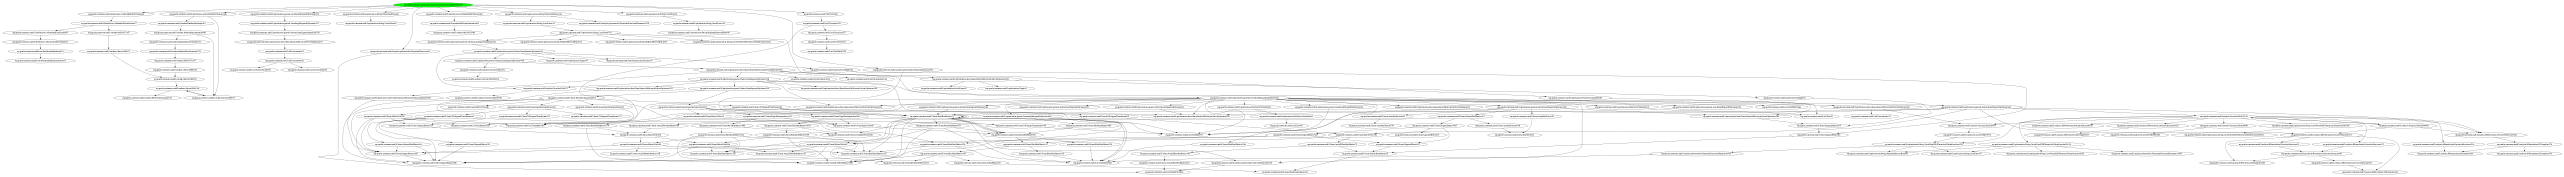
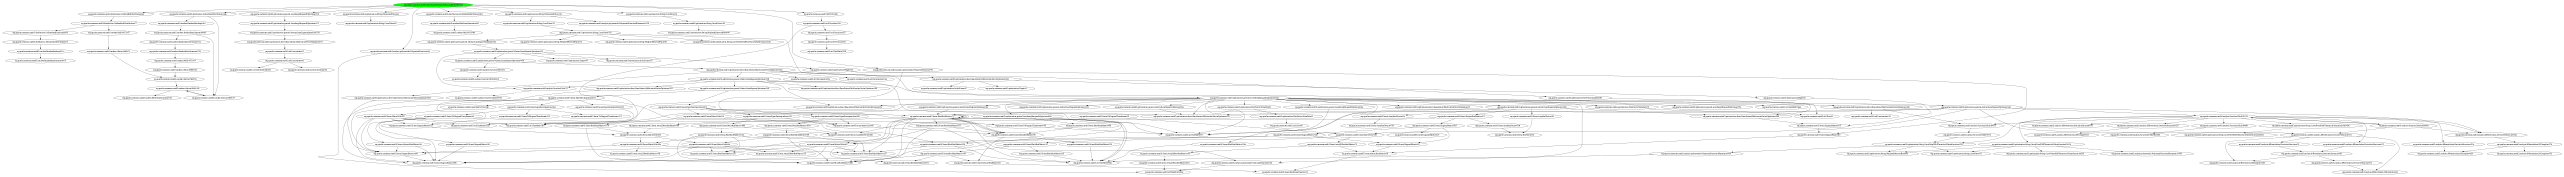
node "org.apache.commons.math3.linear.TriDiagonalTransformer#86": removed
edge "org.apache.commons.math3.linear.BlockRealMatrix#98" -> "org.apache.commons.math3.linear.BlockRealMatrix#127": now "org.apache.commons.math3.linear.BlockRealMatrix#98" -> "org.apache.commons.math3.linear.AbstractRealMatrix#67"
